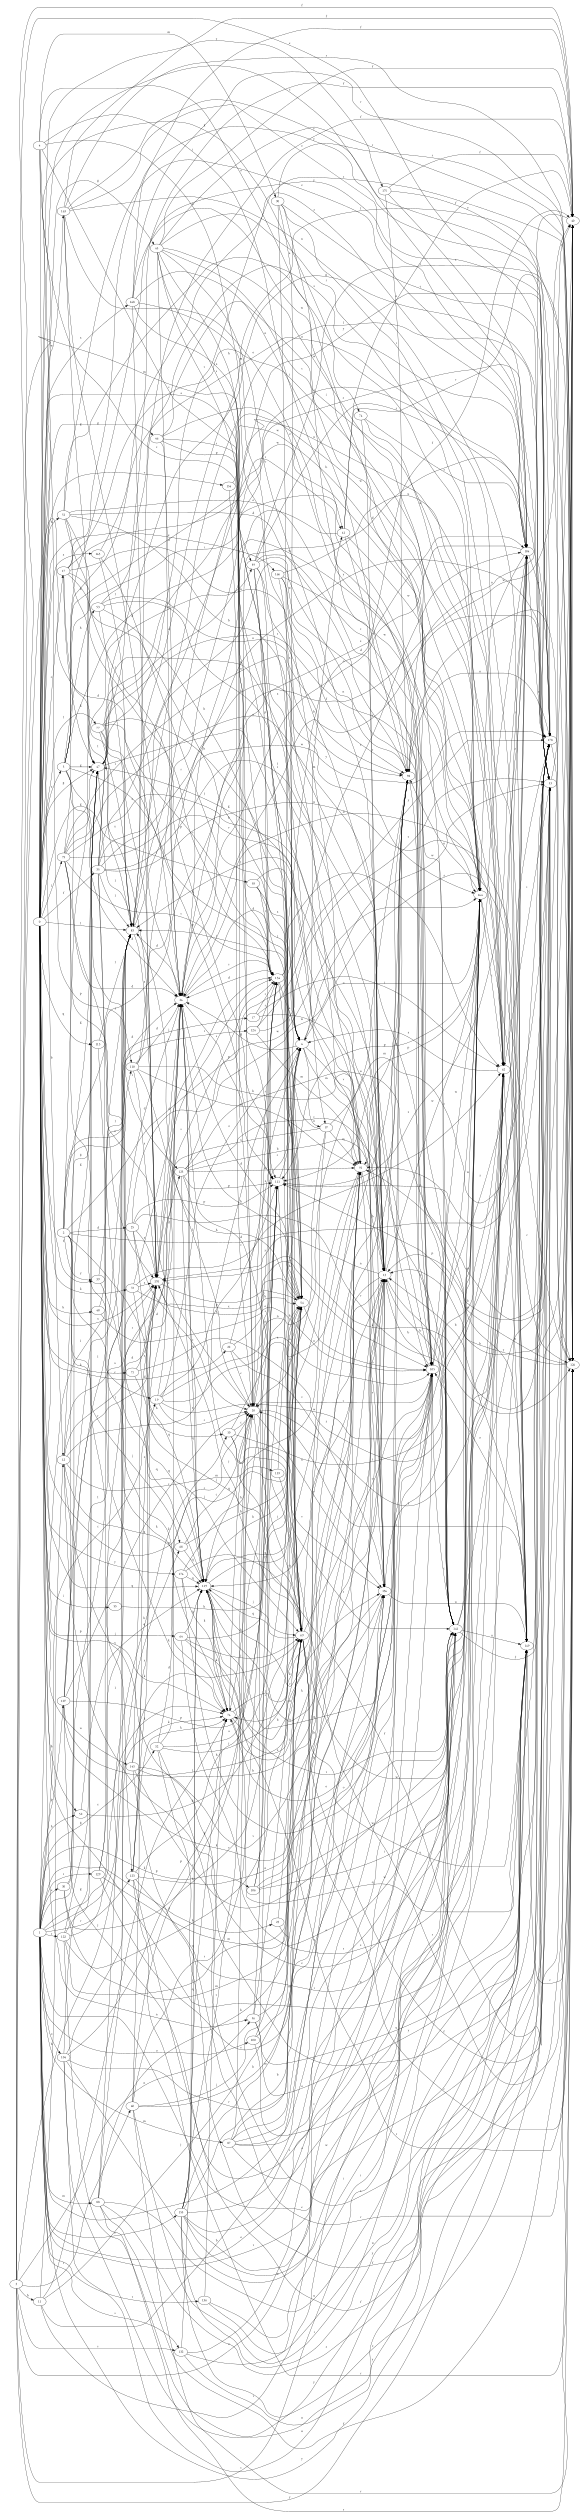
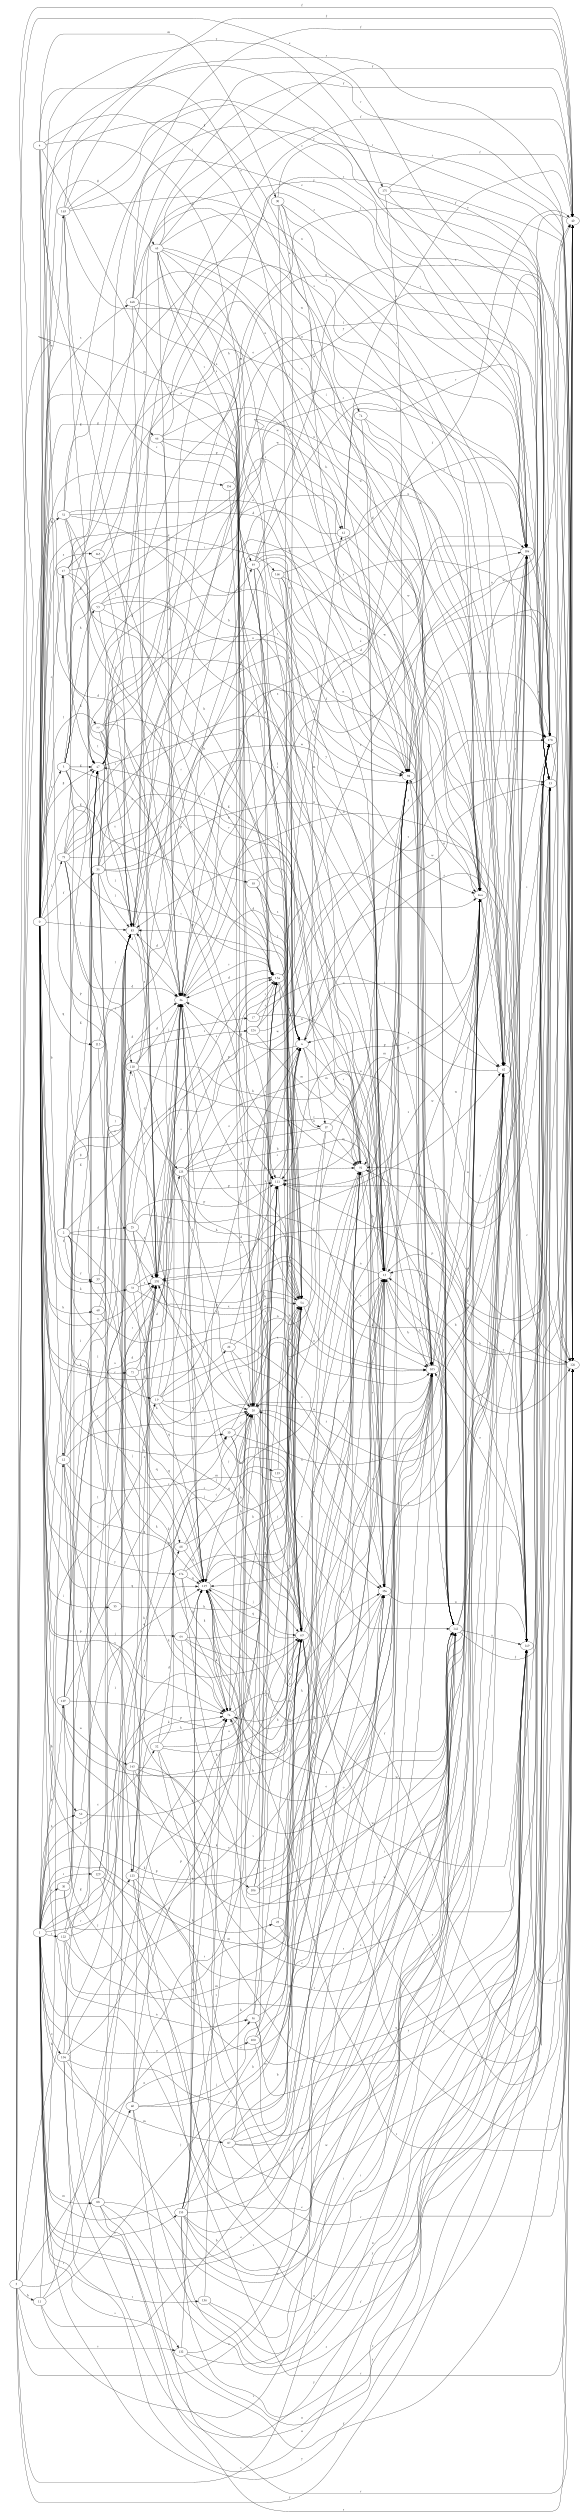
edge "0" -> "10": added, label "b"
